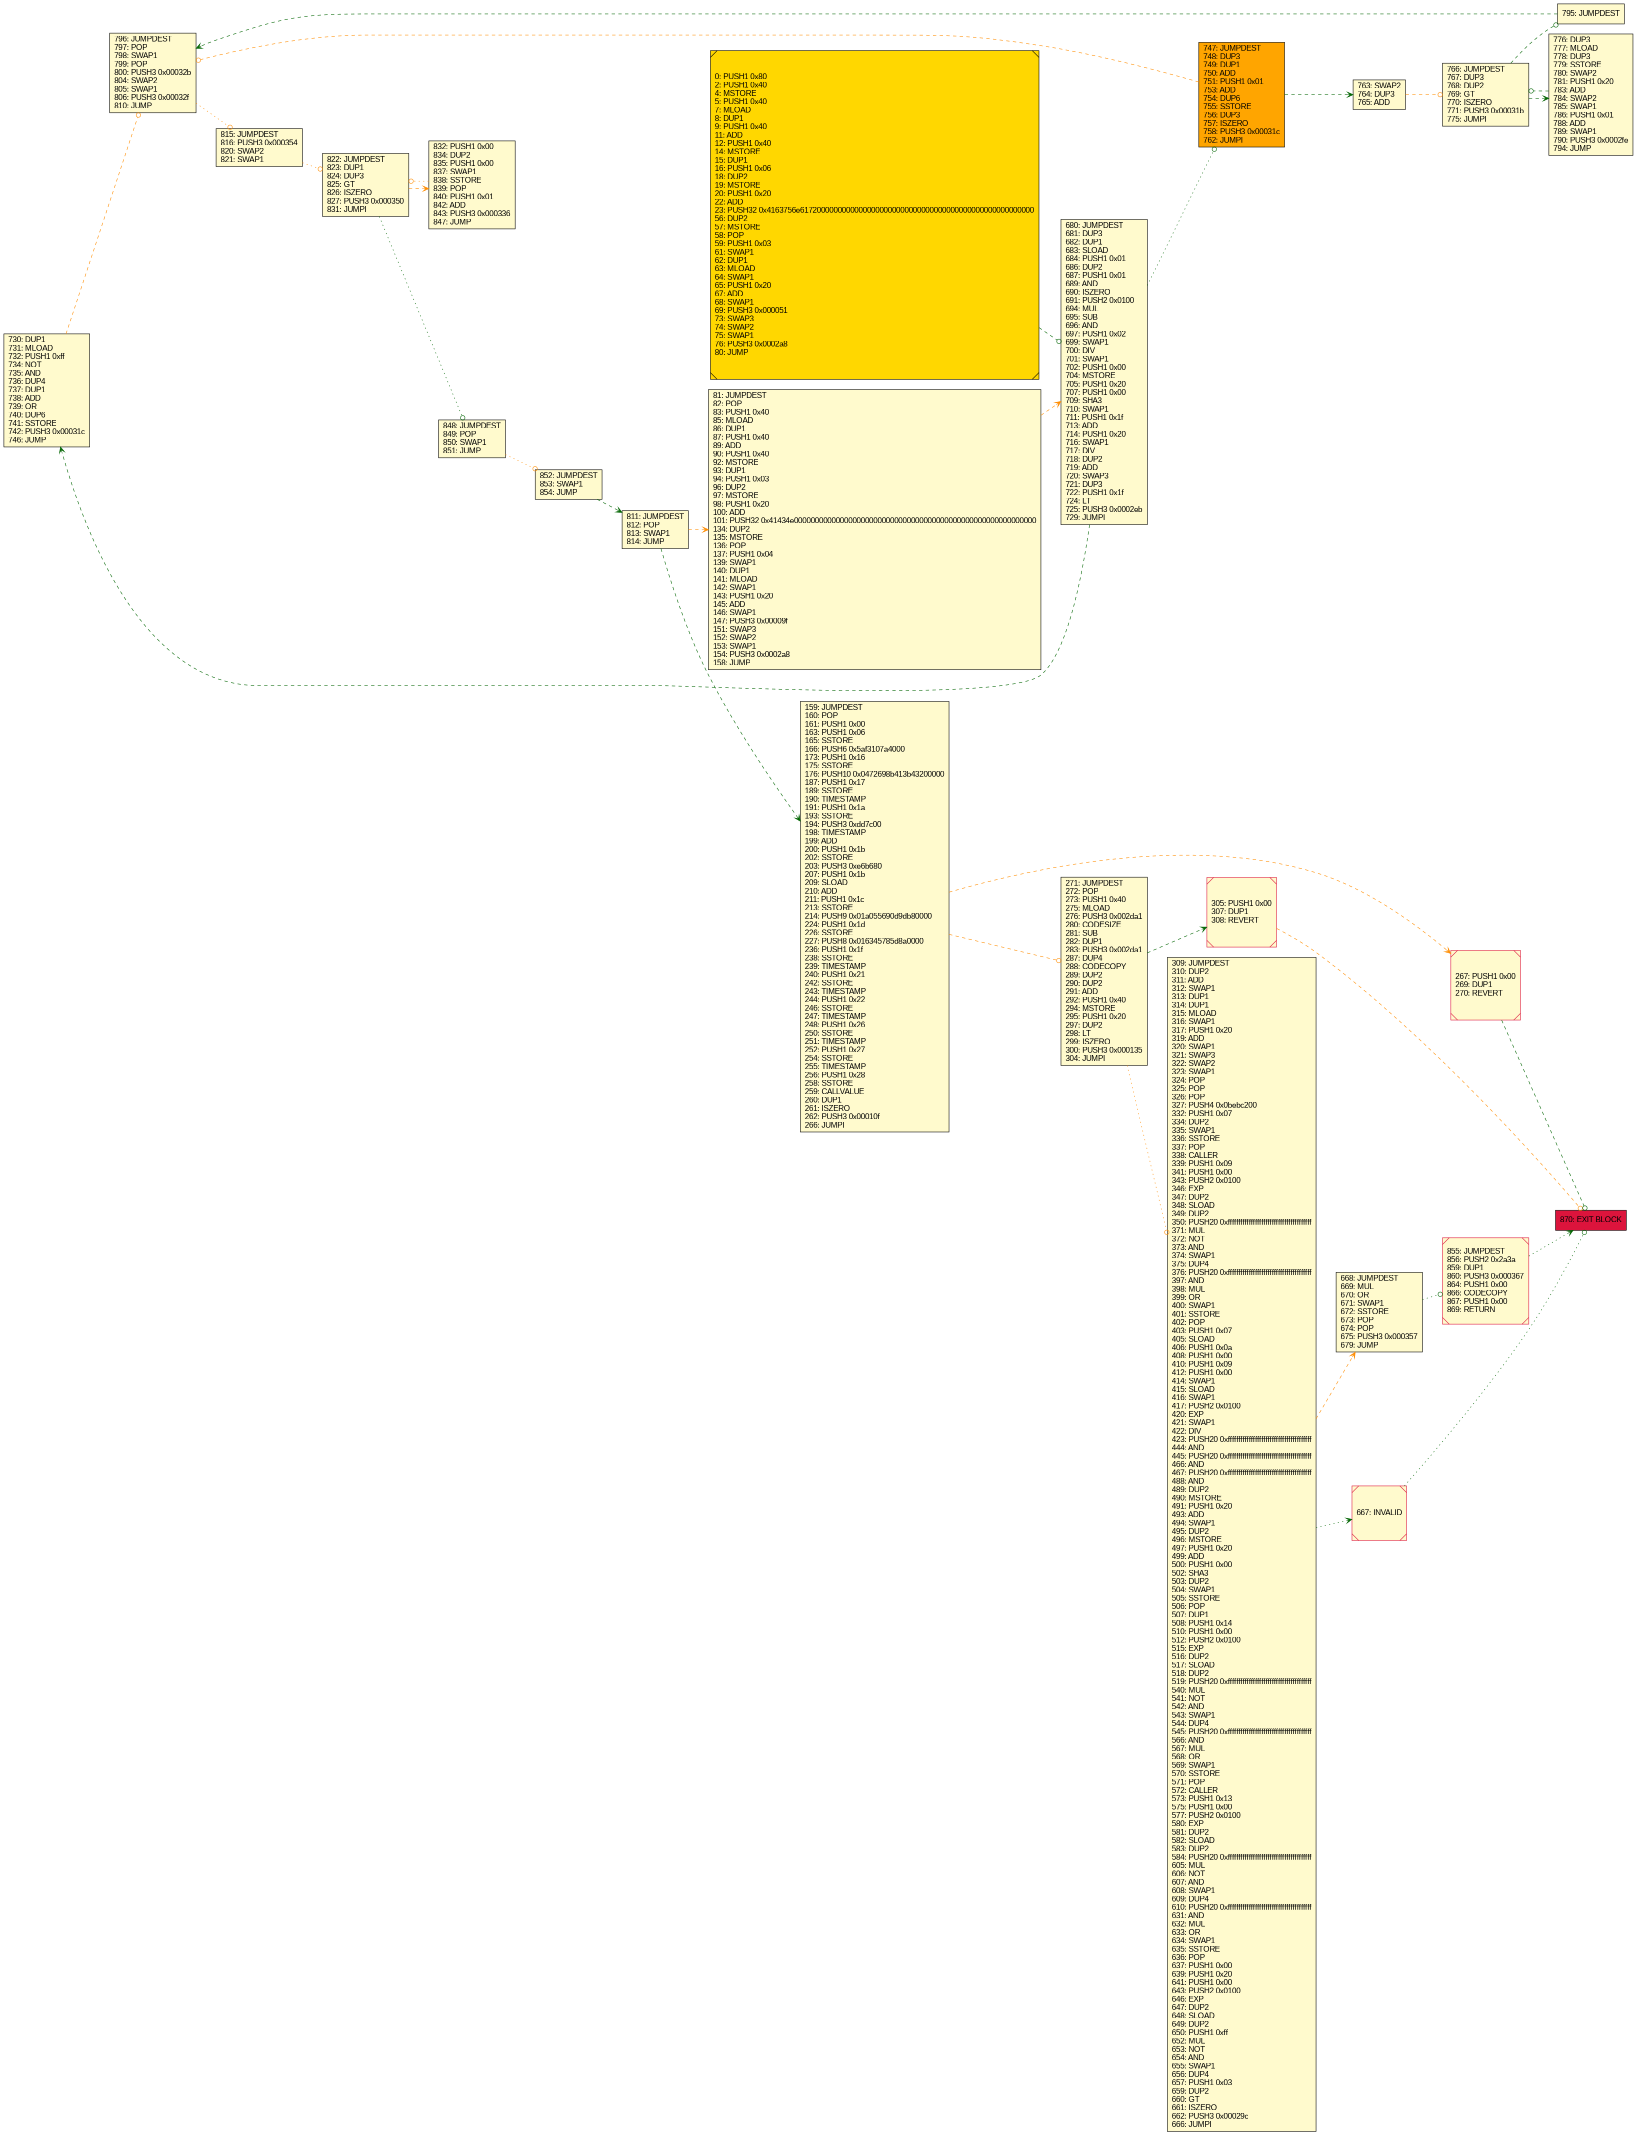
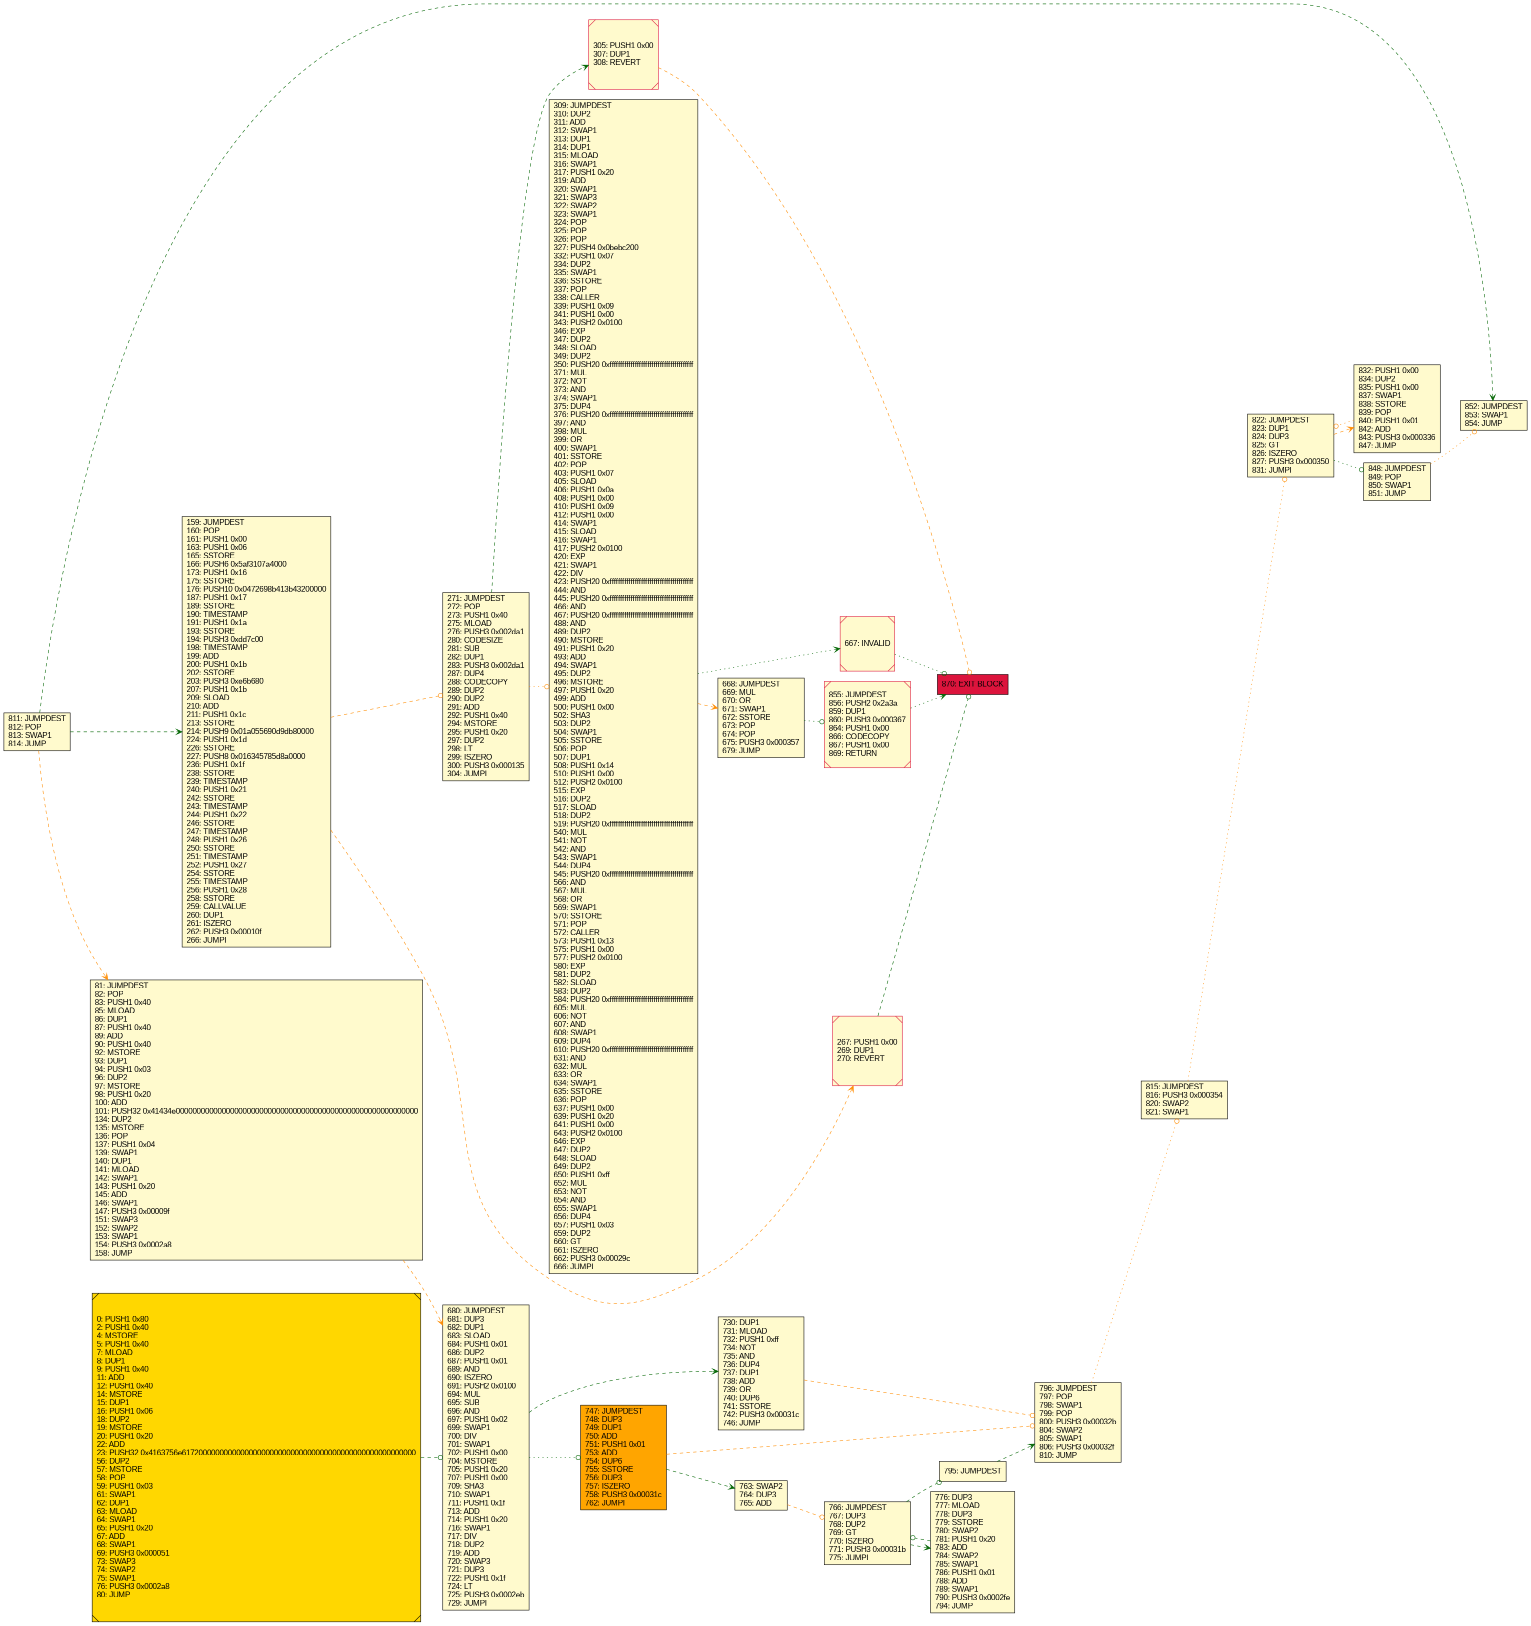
edge "852: JUMPDEST 853: SWAP1 854: JUMP" -> "811: JUMPDEST 812: POP 813: SWAP1 814: JUMP": reversed
